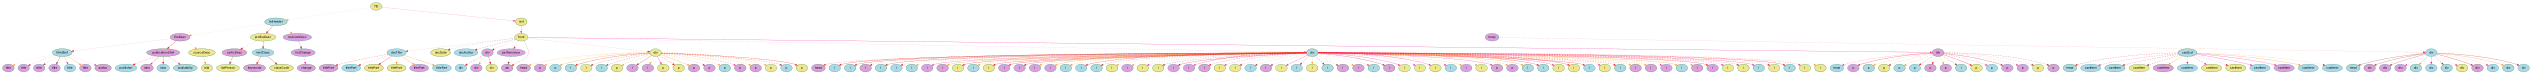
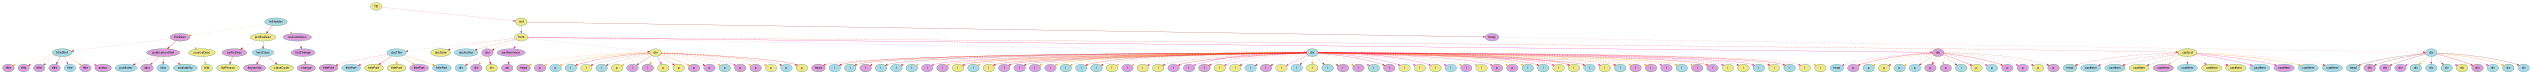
edge "TEI" -> "teiHeader": removed
edge "text" -> "body": added
node "castList": fillcolor lightblue -> khaki
edge "front" -> "ab": now "front" -> "castList"
